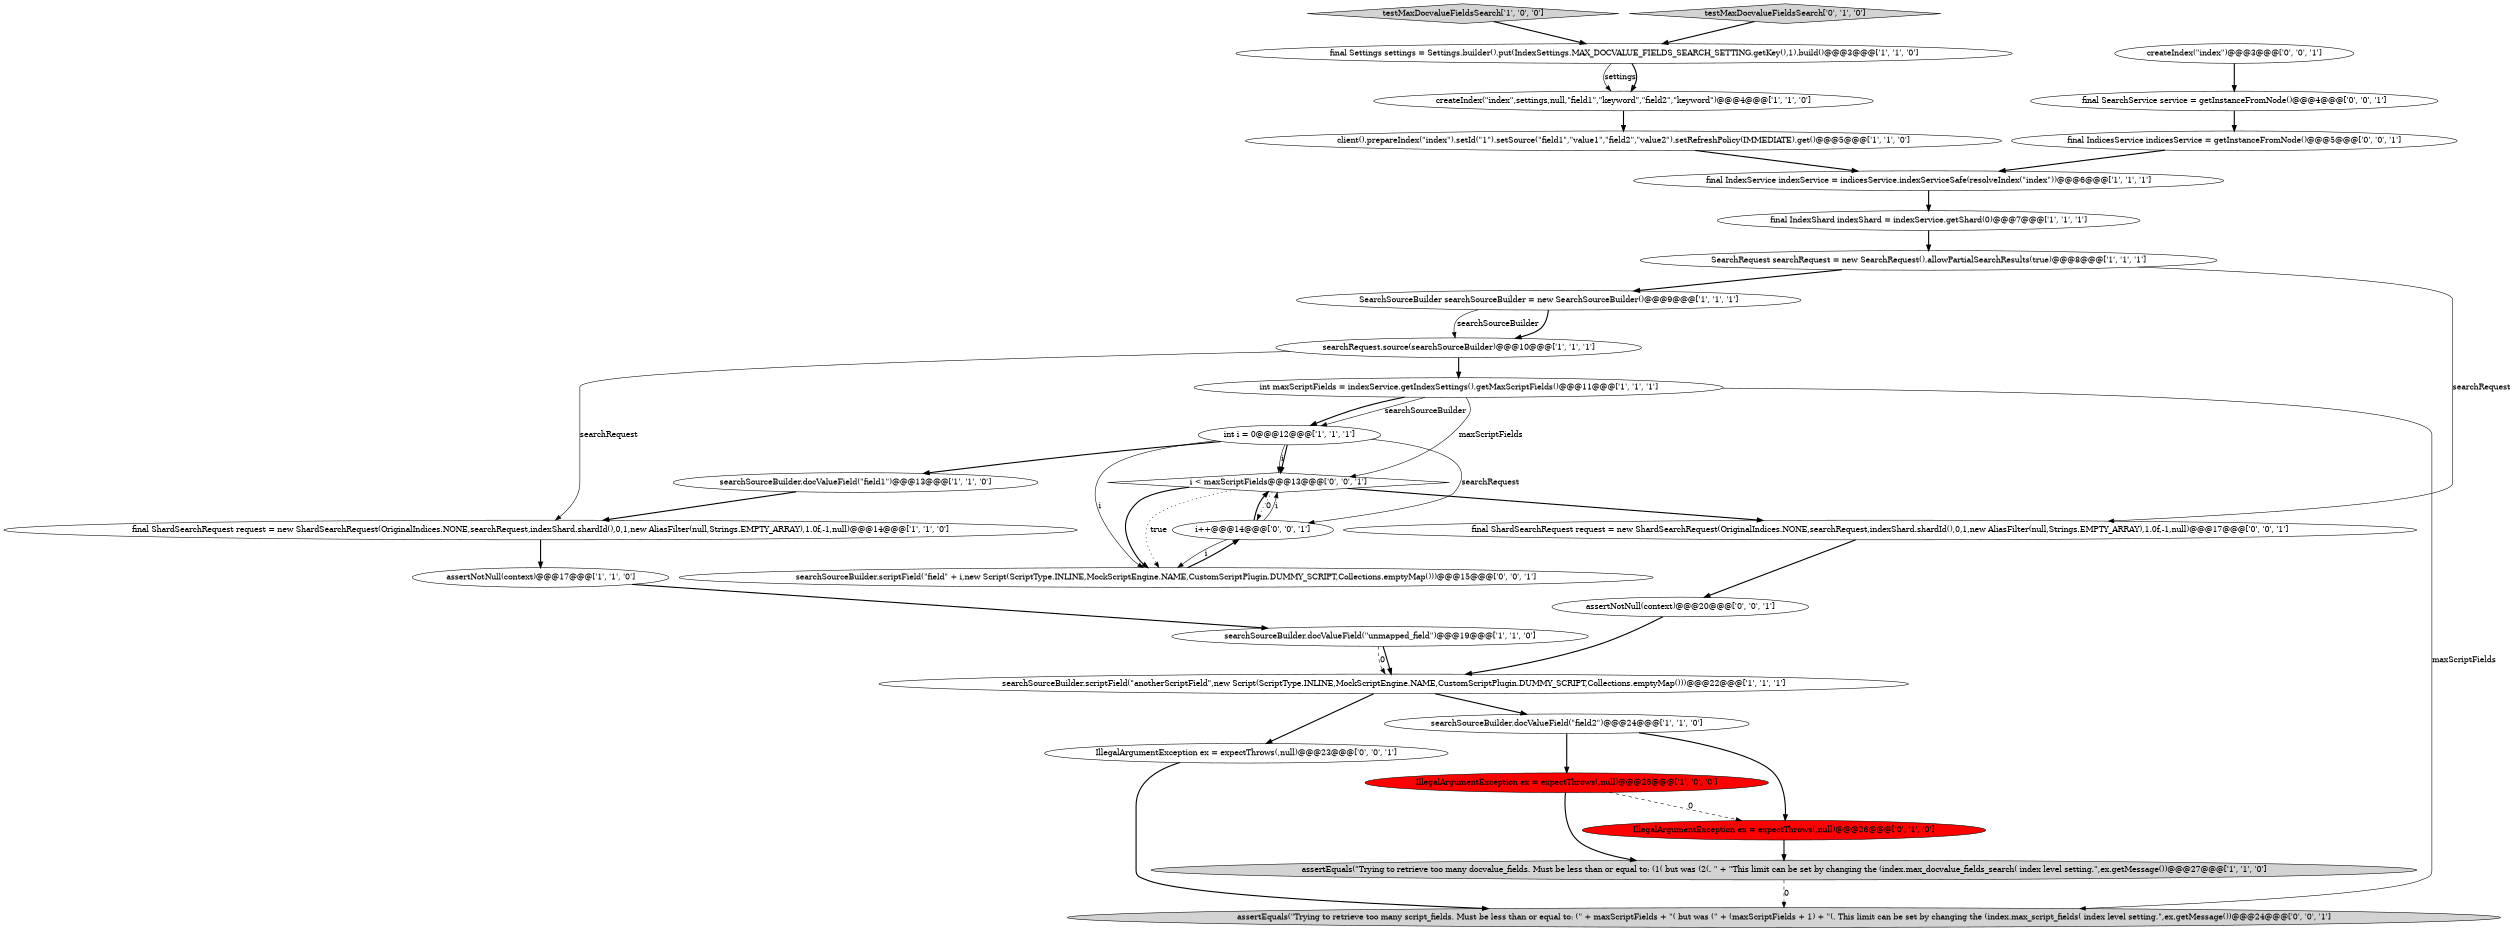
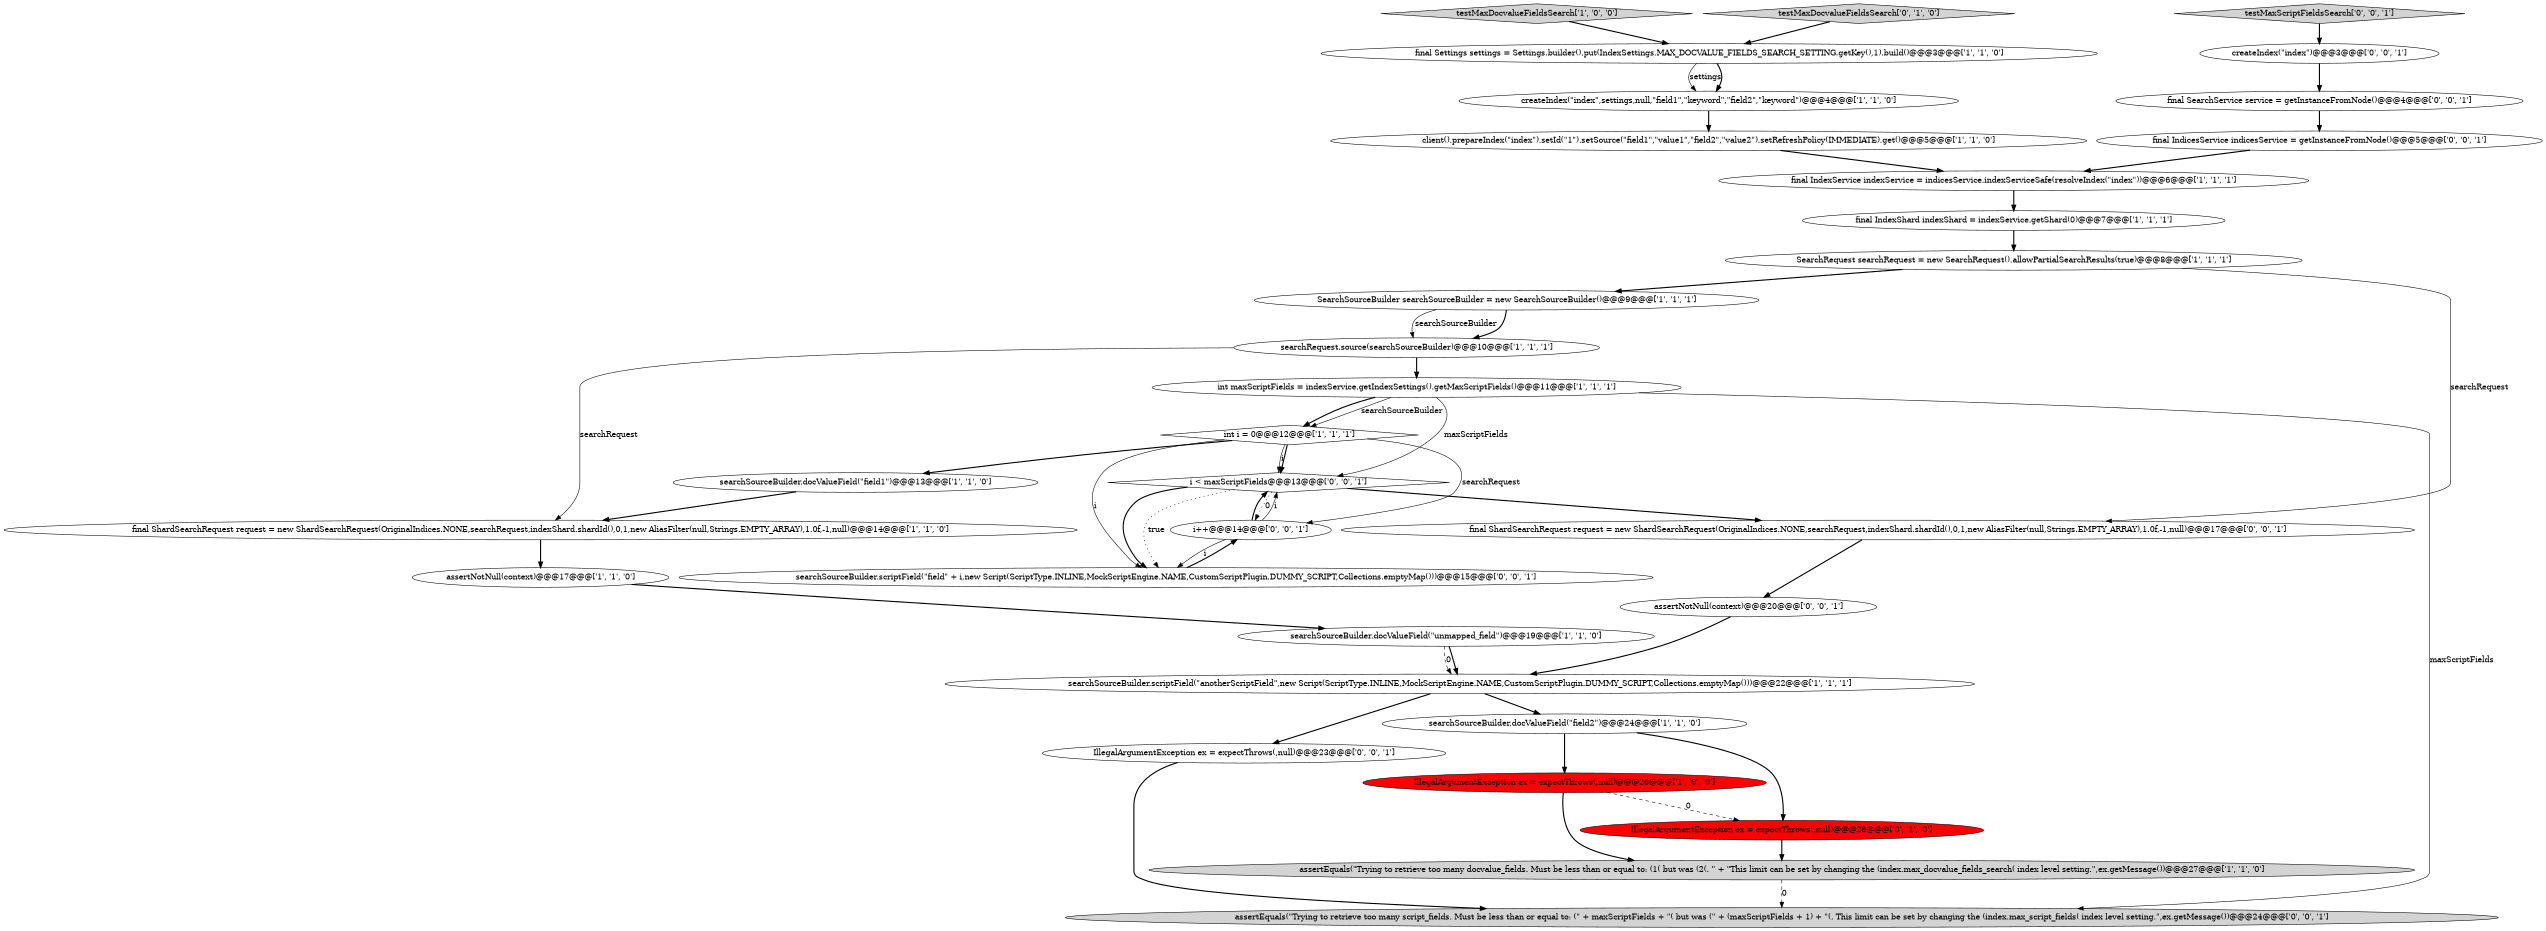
node "testMaxScriptFieldsSearch['0', '0', '1']": added
node "int i = 0@@@12@@@['1', '1', '1']": shape ellipse -> diamond
